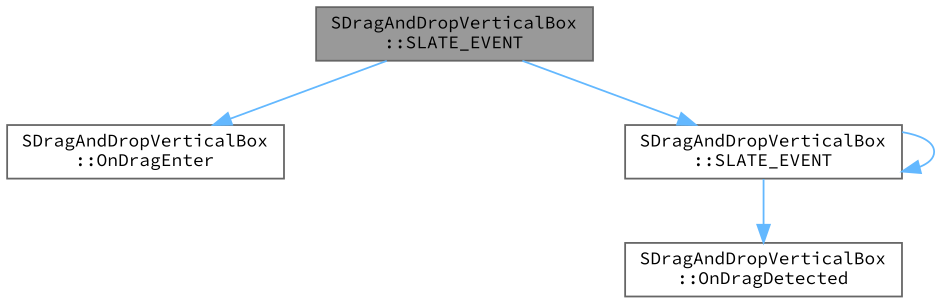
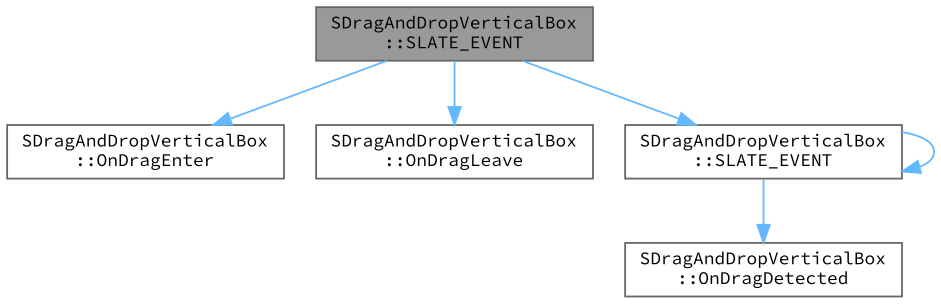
node "SDragAndDropVerticalBox ::OnDragLeave": added
